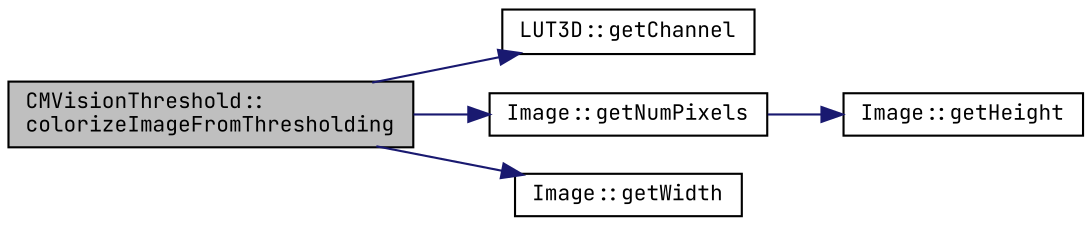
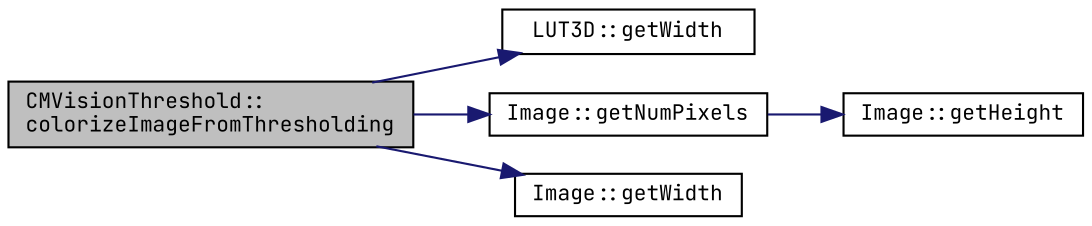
node "LUT3D::getChannel": label "LUT3D::getChannel" -> "LUT3D::getWidth"
